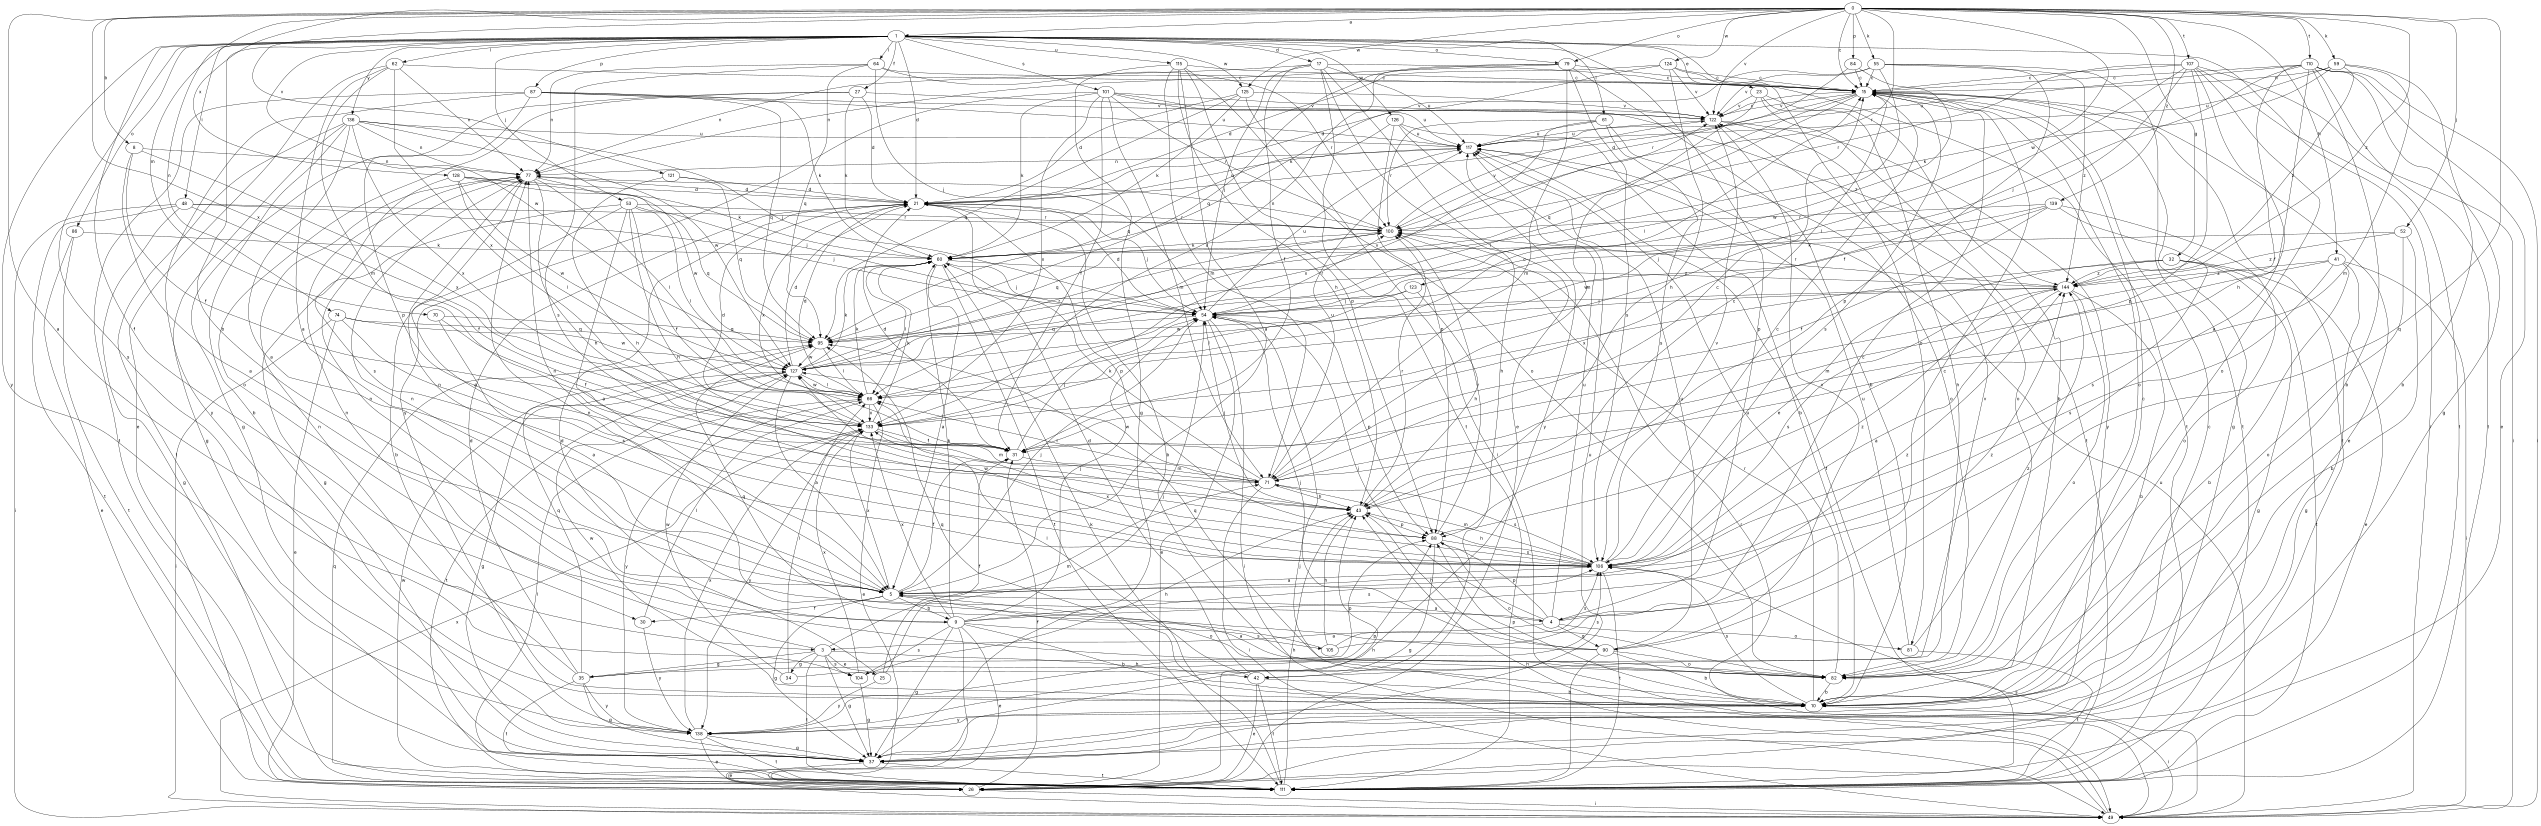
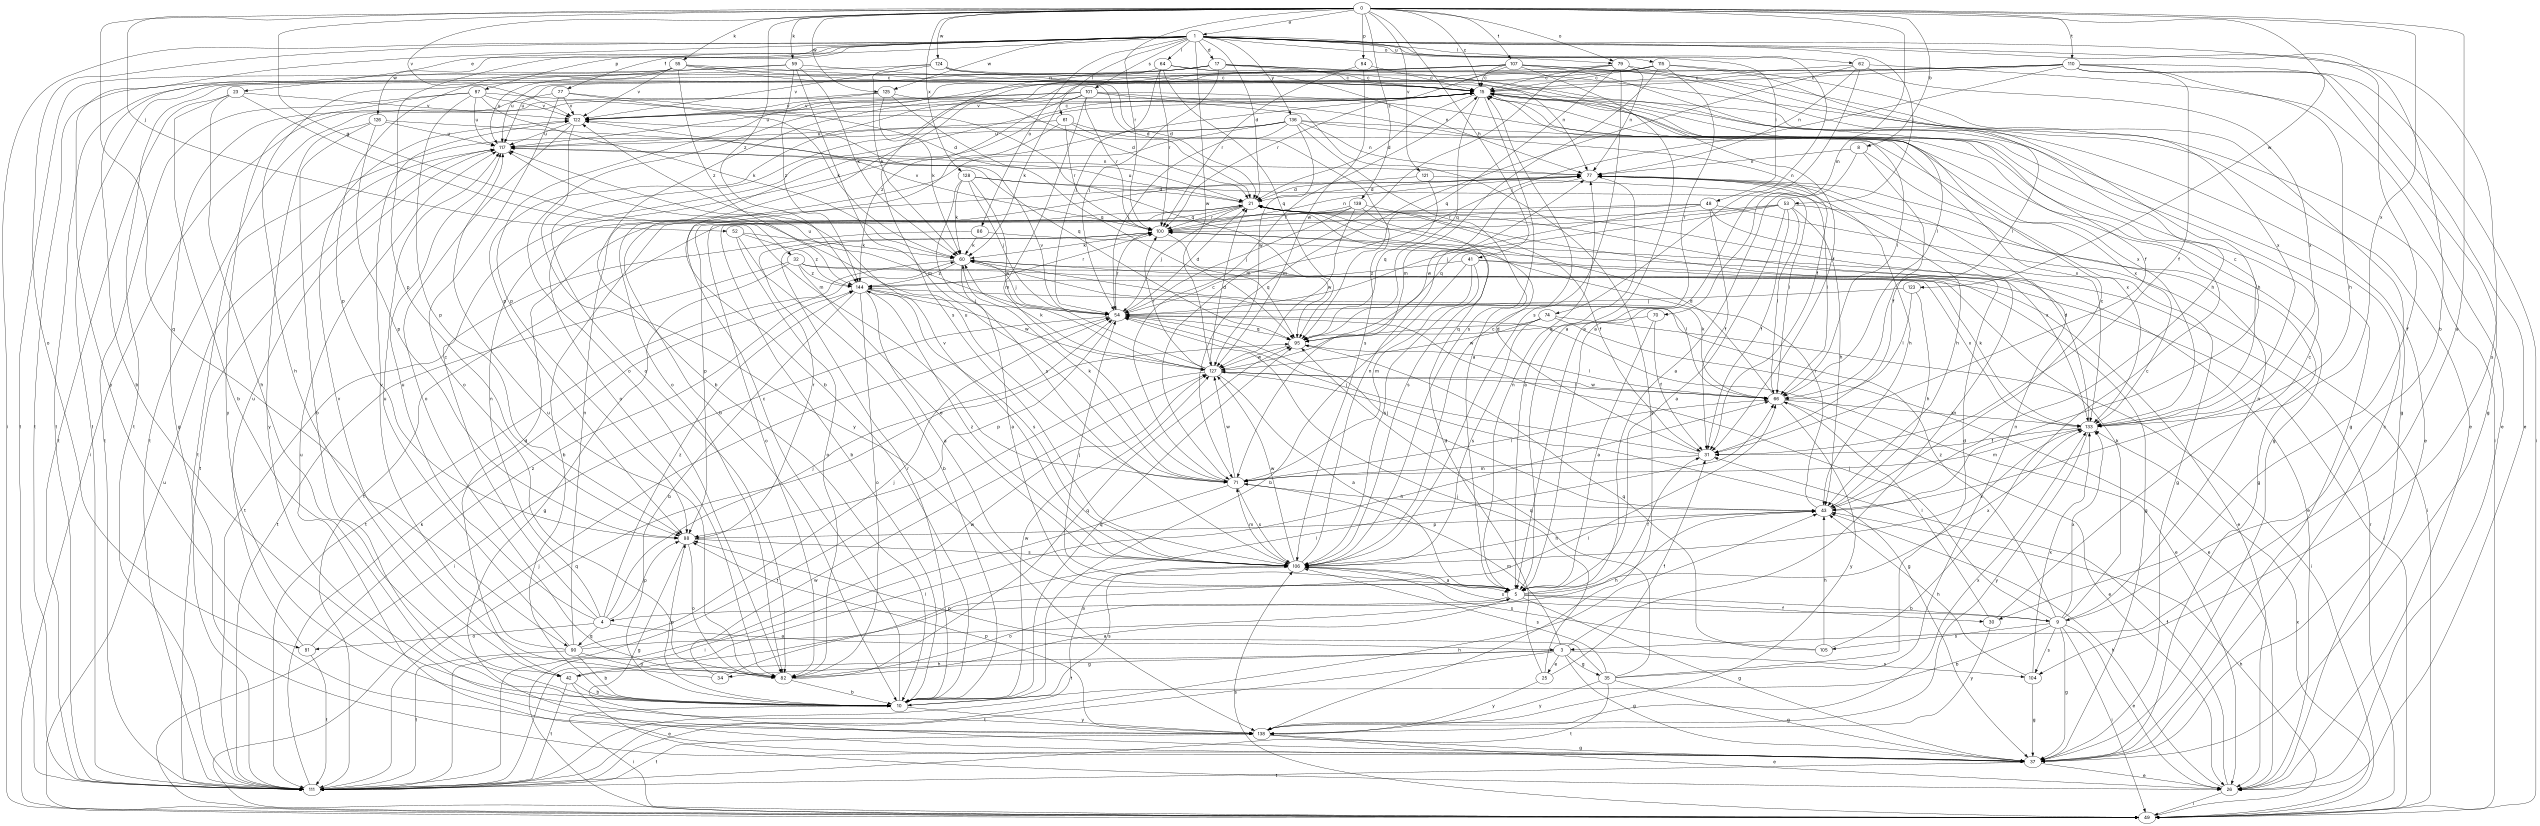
edge "1" -> "4": now "1" -> "88"
edge "30" -> "15": added, label "c"
